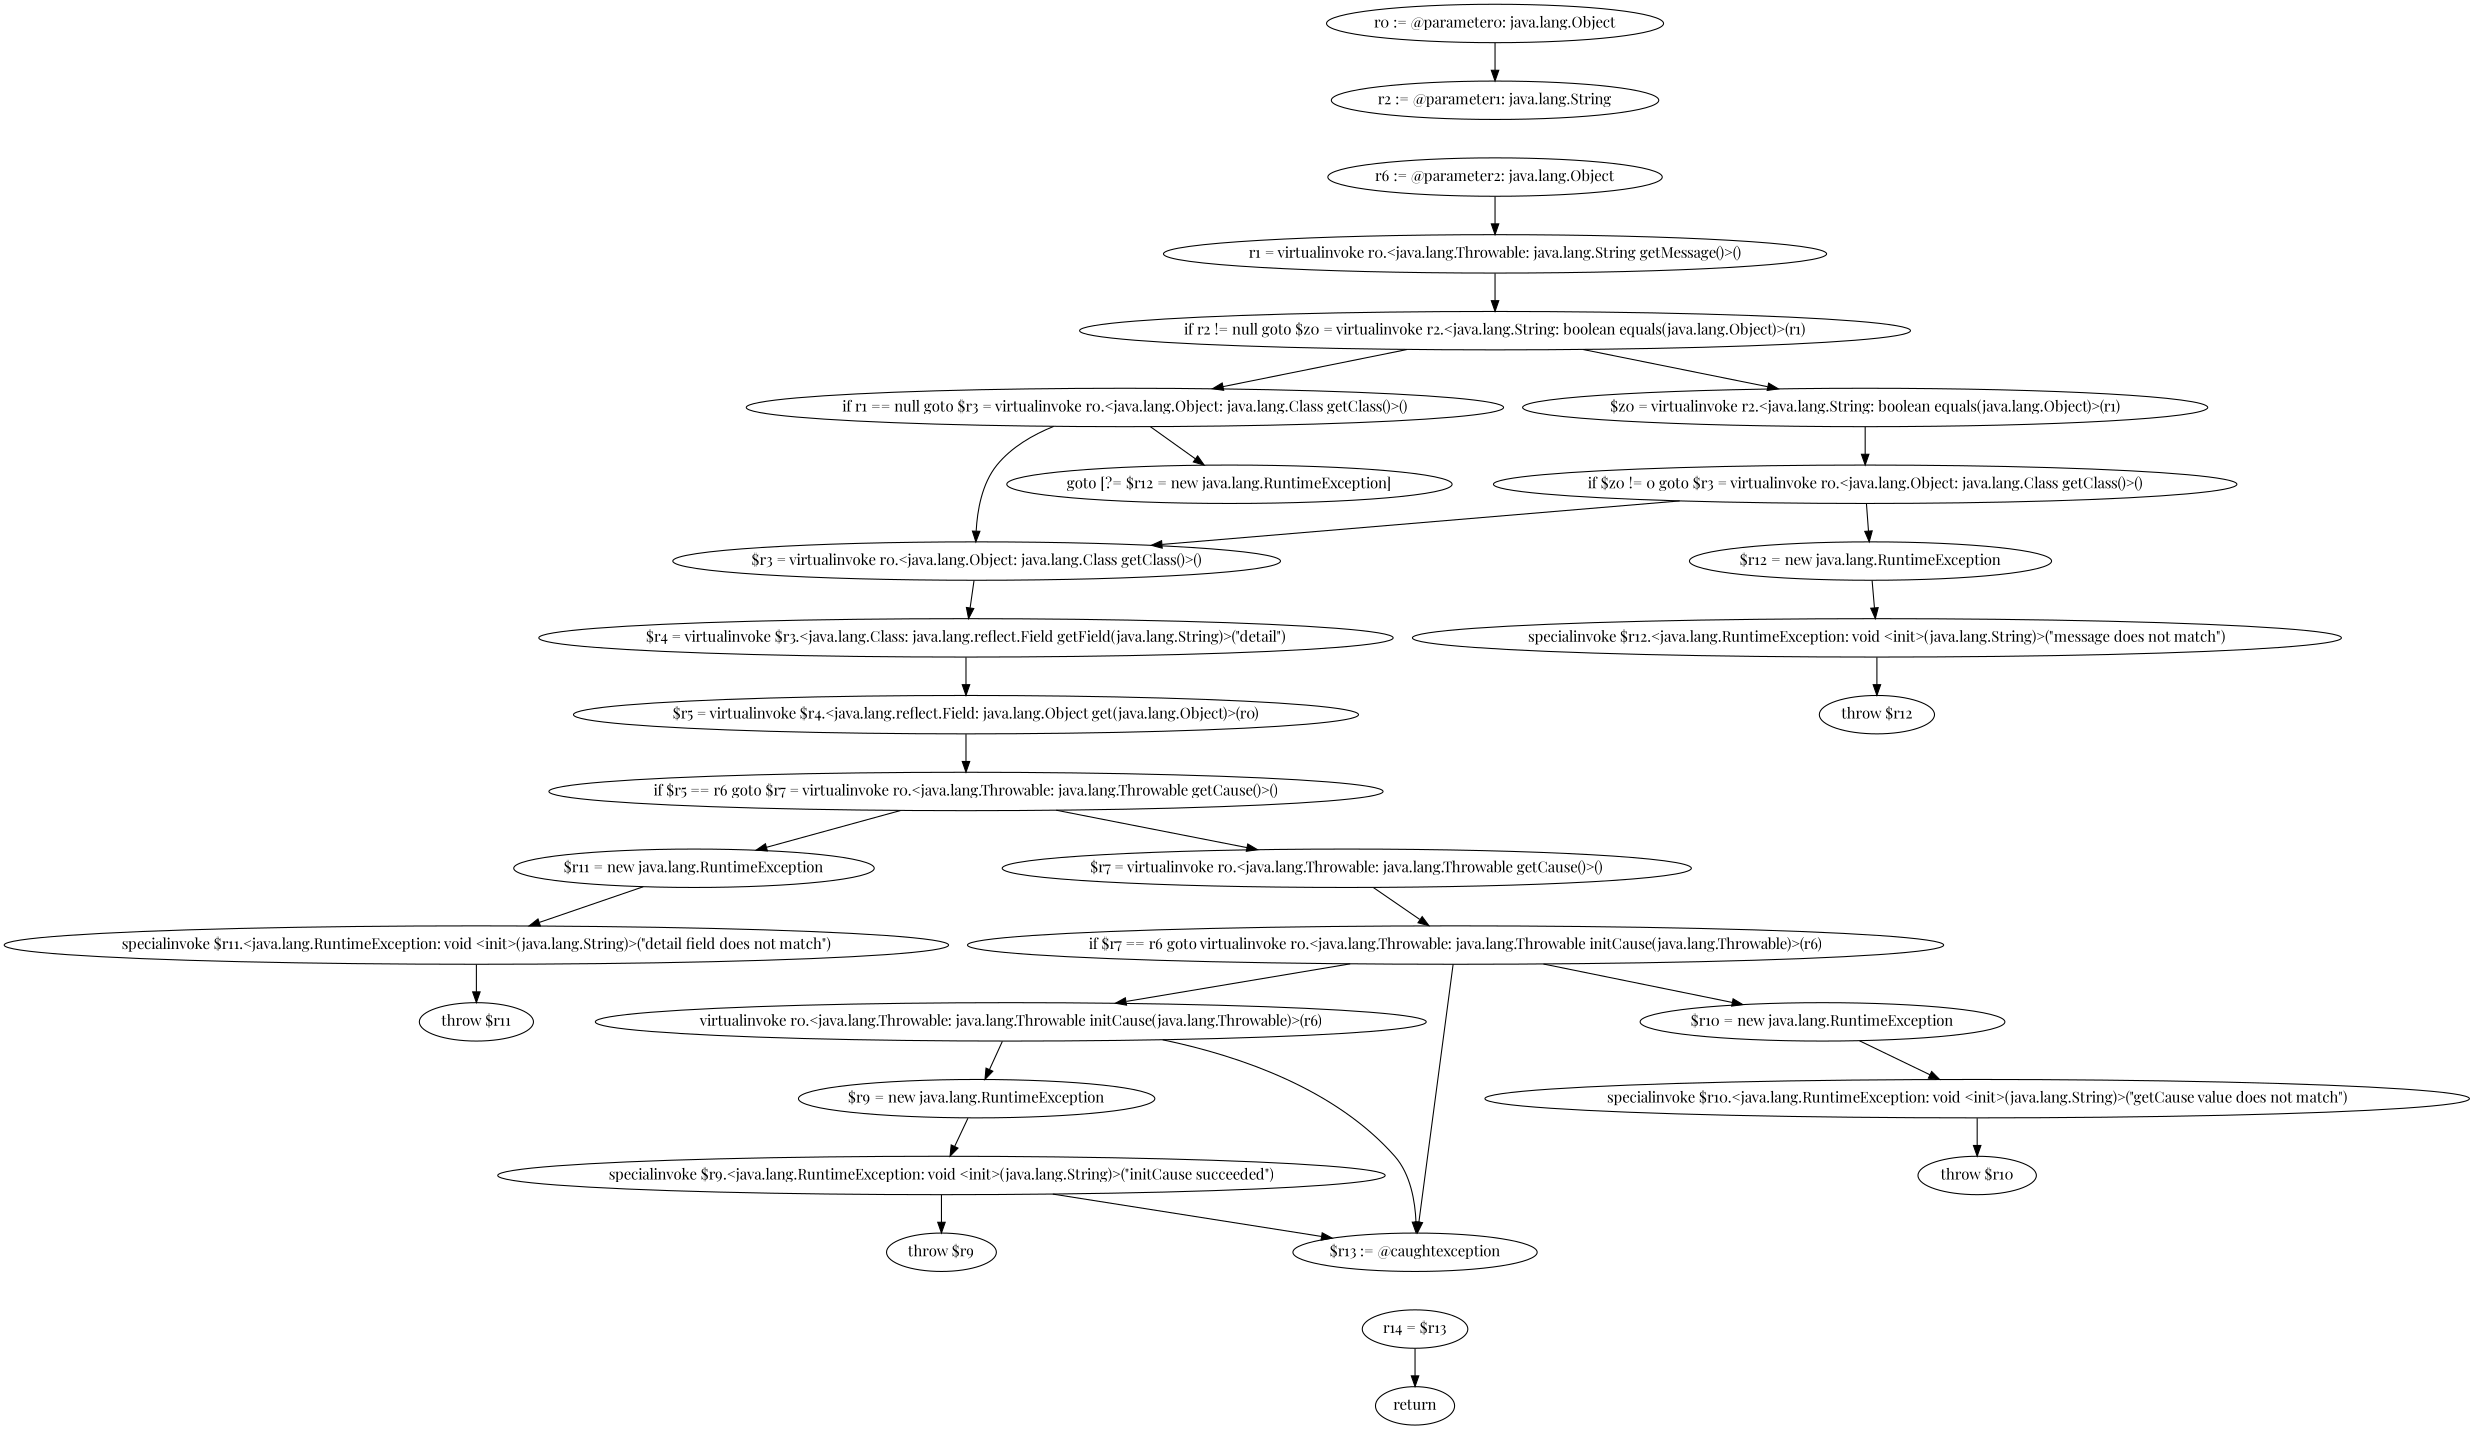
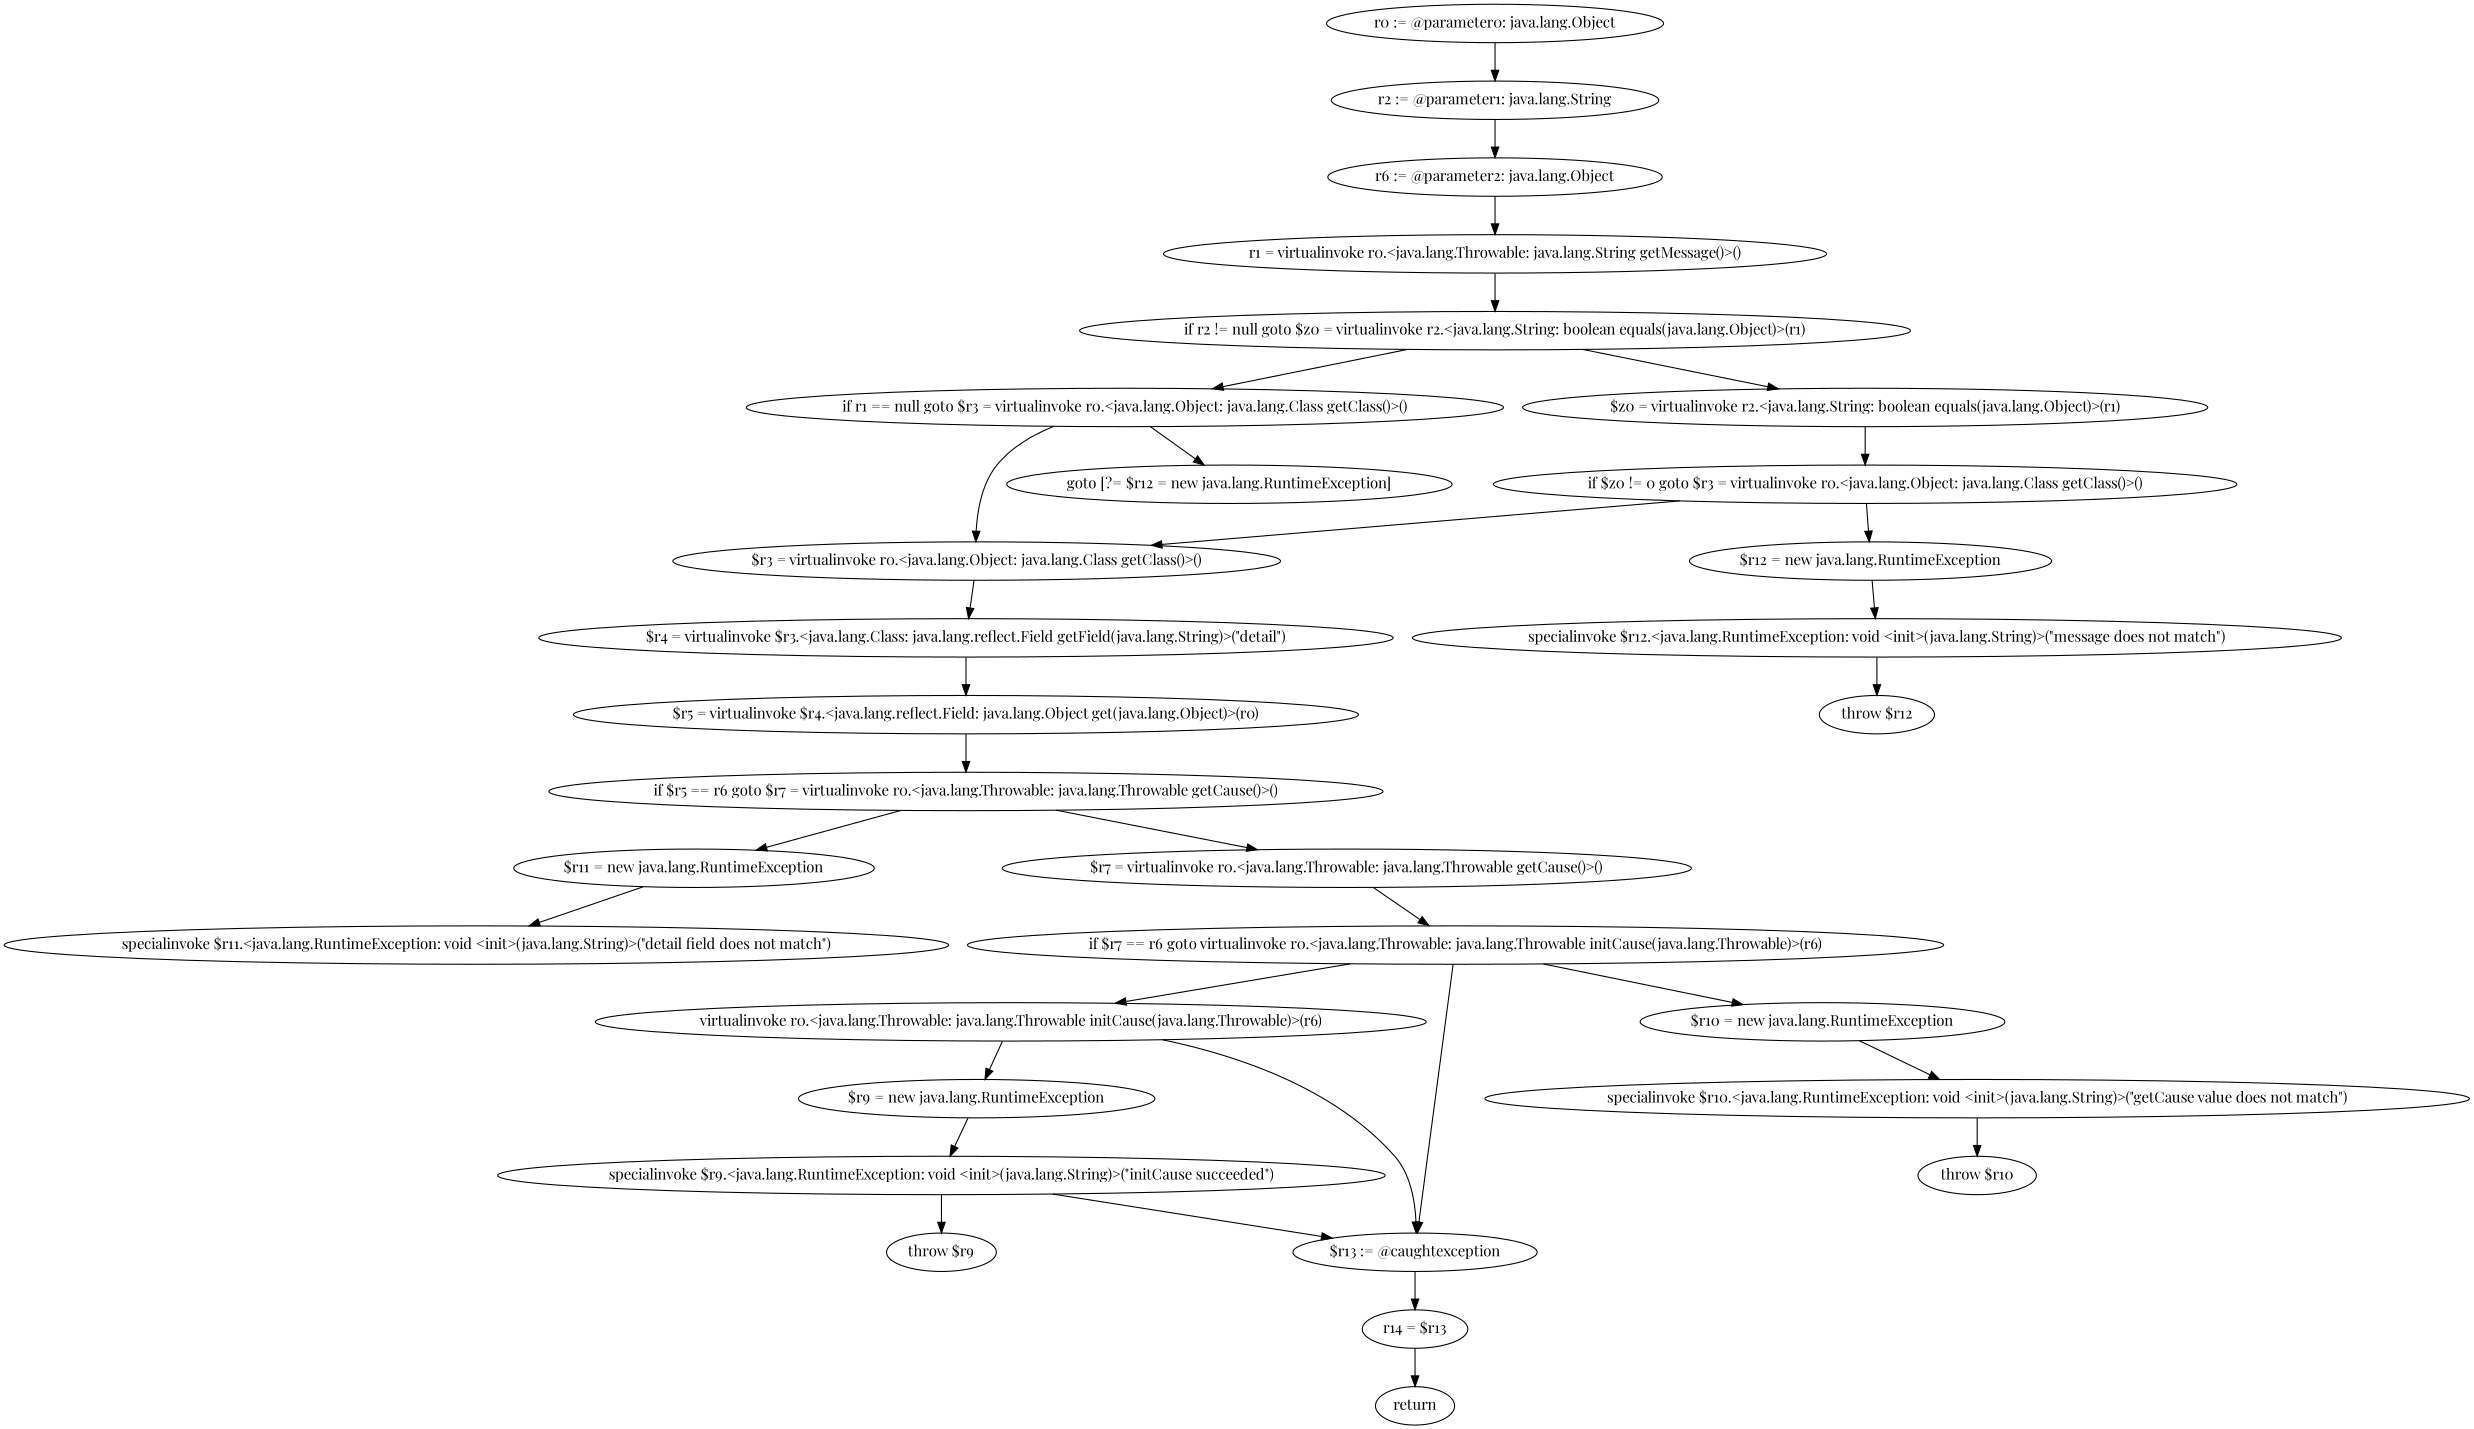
edge "r2 := @parameter1: java.lang.String" -> "r6 := @parameter2: java.lang.Object": added
node "throw $r11": removed
edge "$r13 := @caughtexception" -> "r14 = $r13": added
